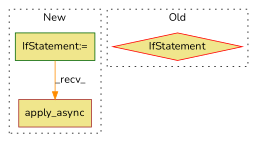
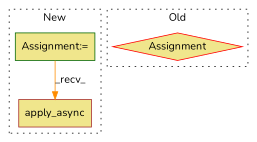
node "IfStatement:=": label "IfStatement:=" -> "Assignment:="
node "IfStatement": label "IfStatement" -> "Assignment"
